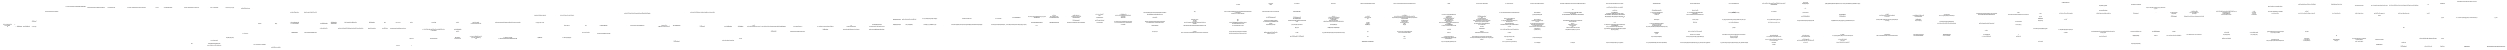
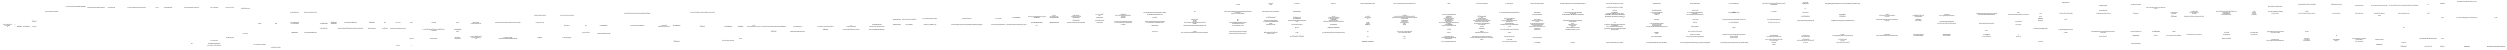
node "Reaction Speed: All right -- we have a lead on the gloves.": added
